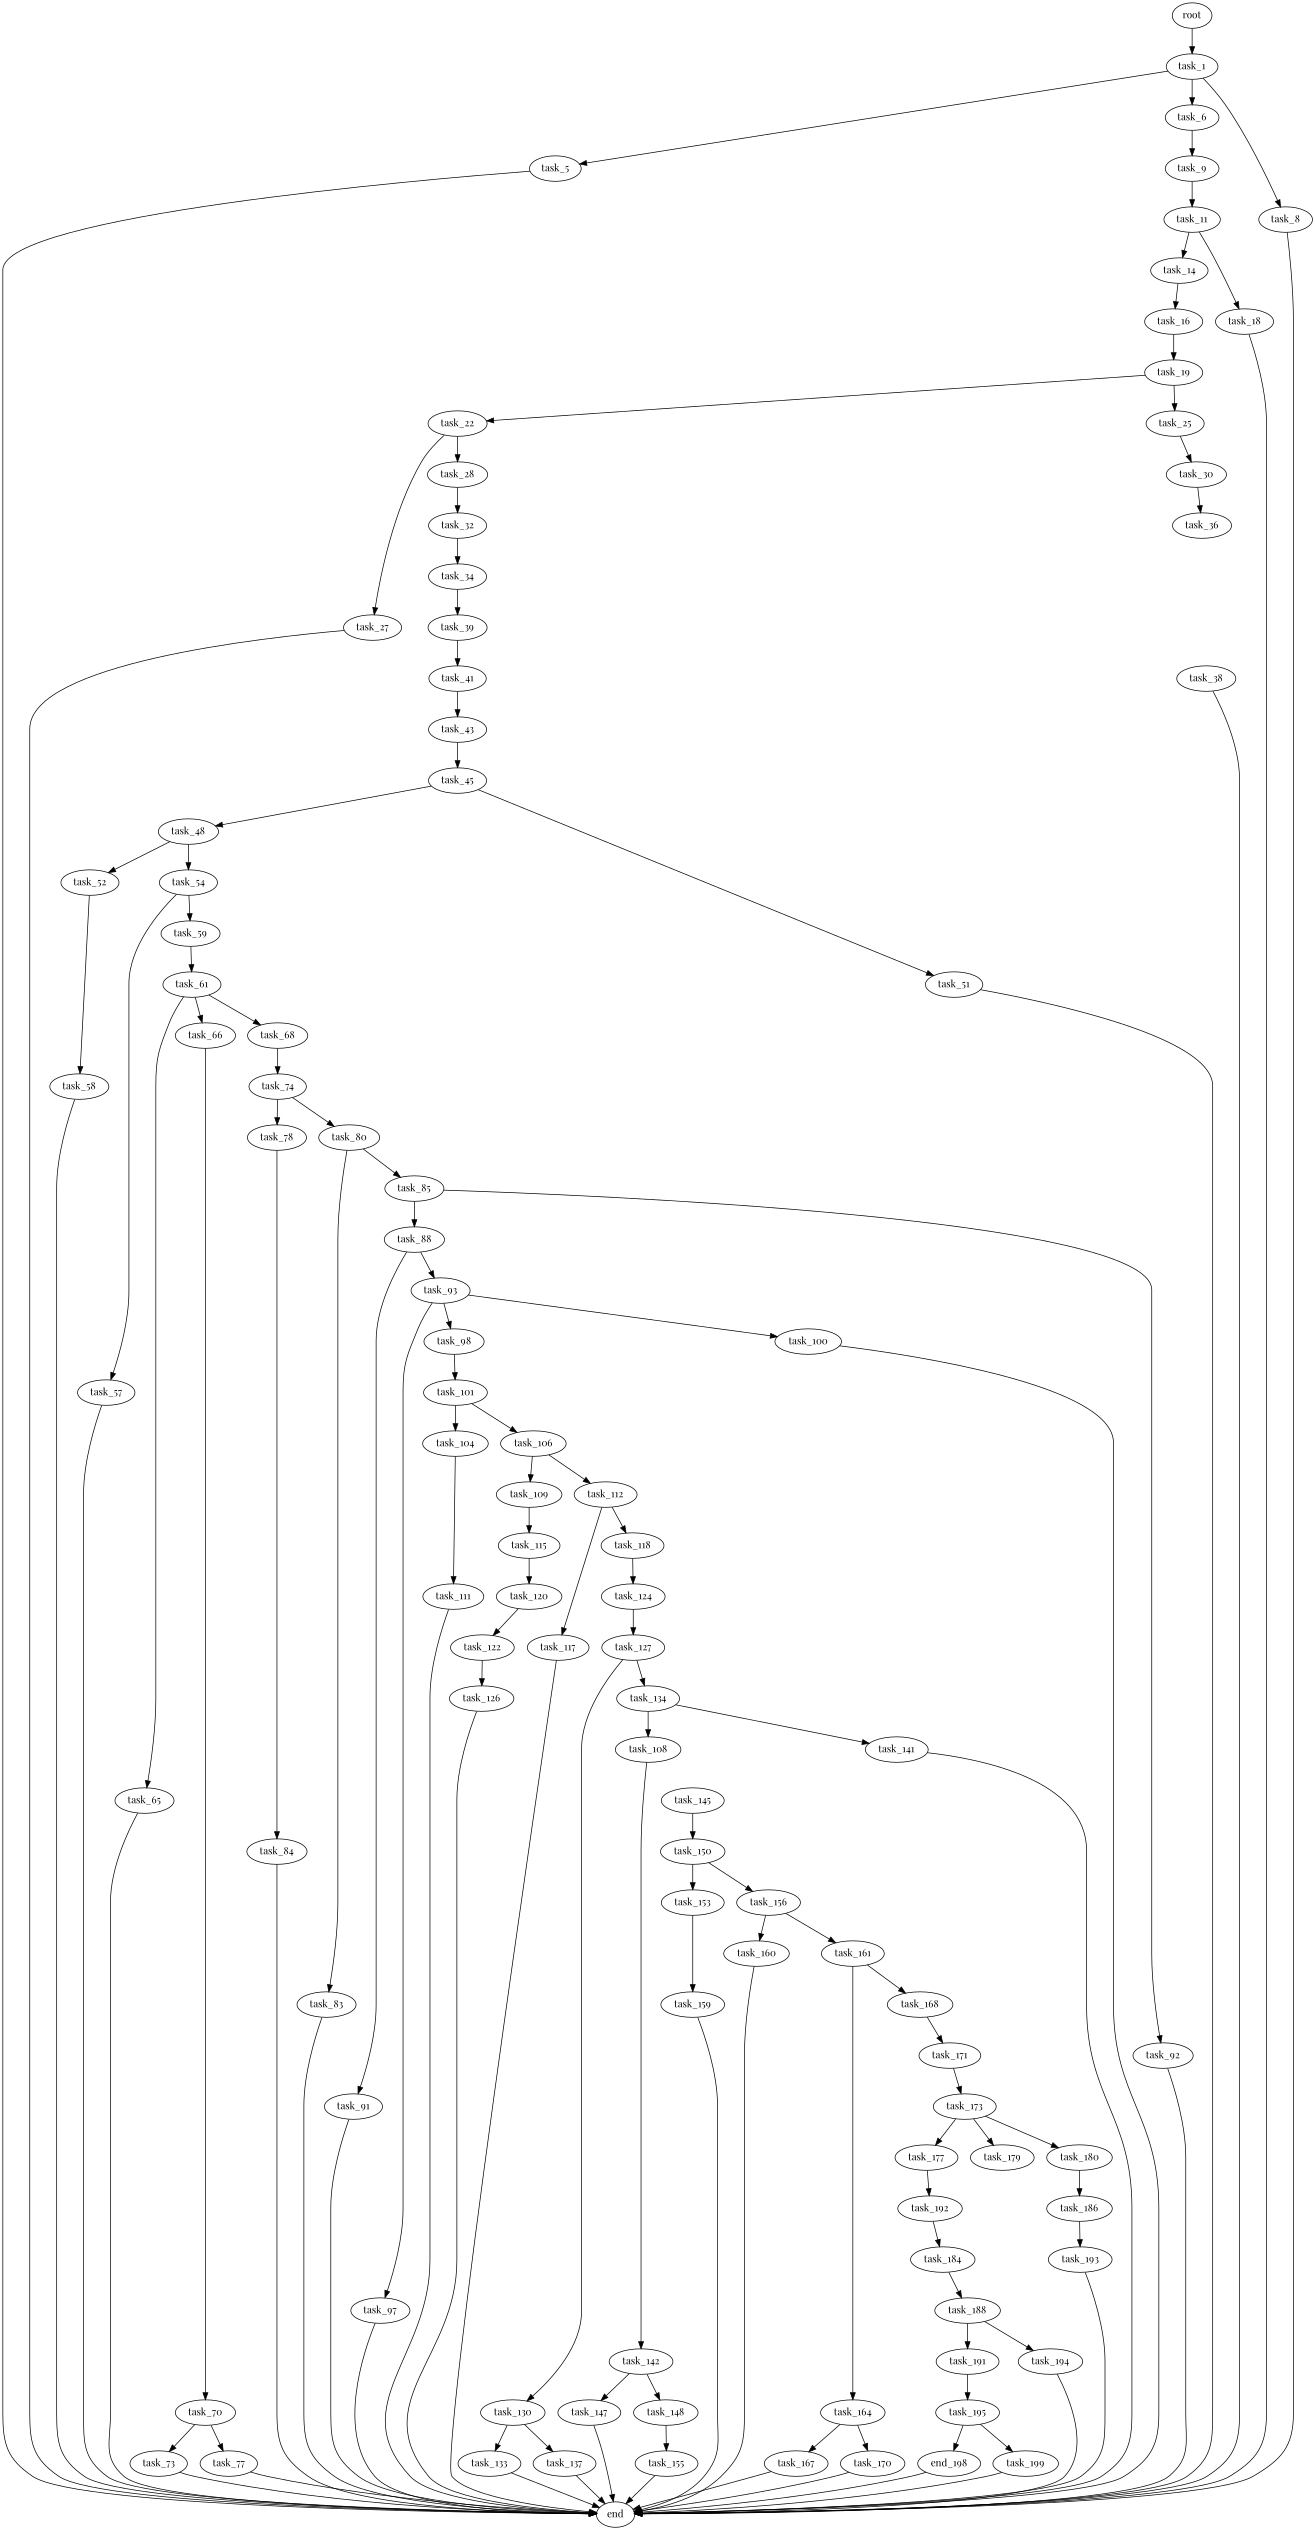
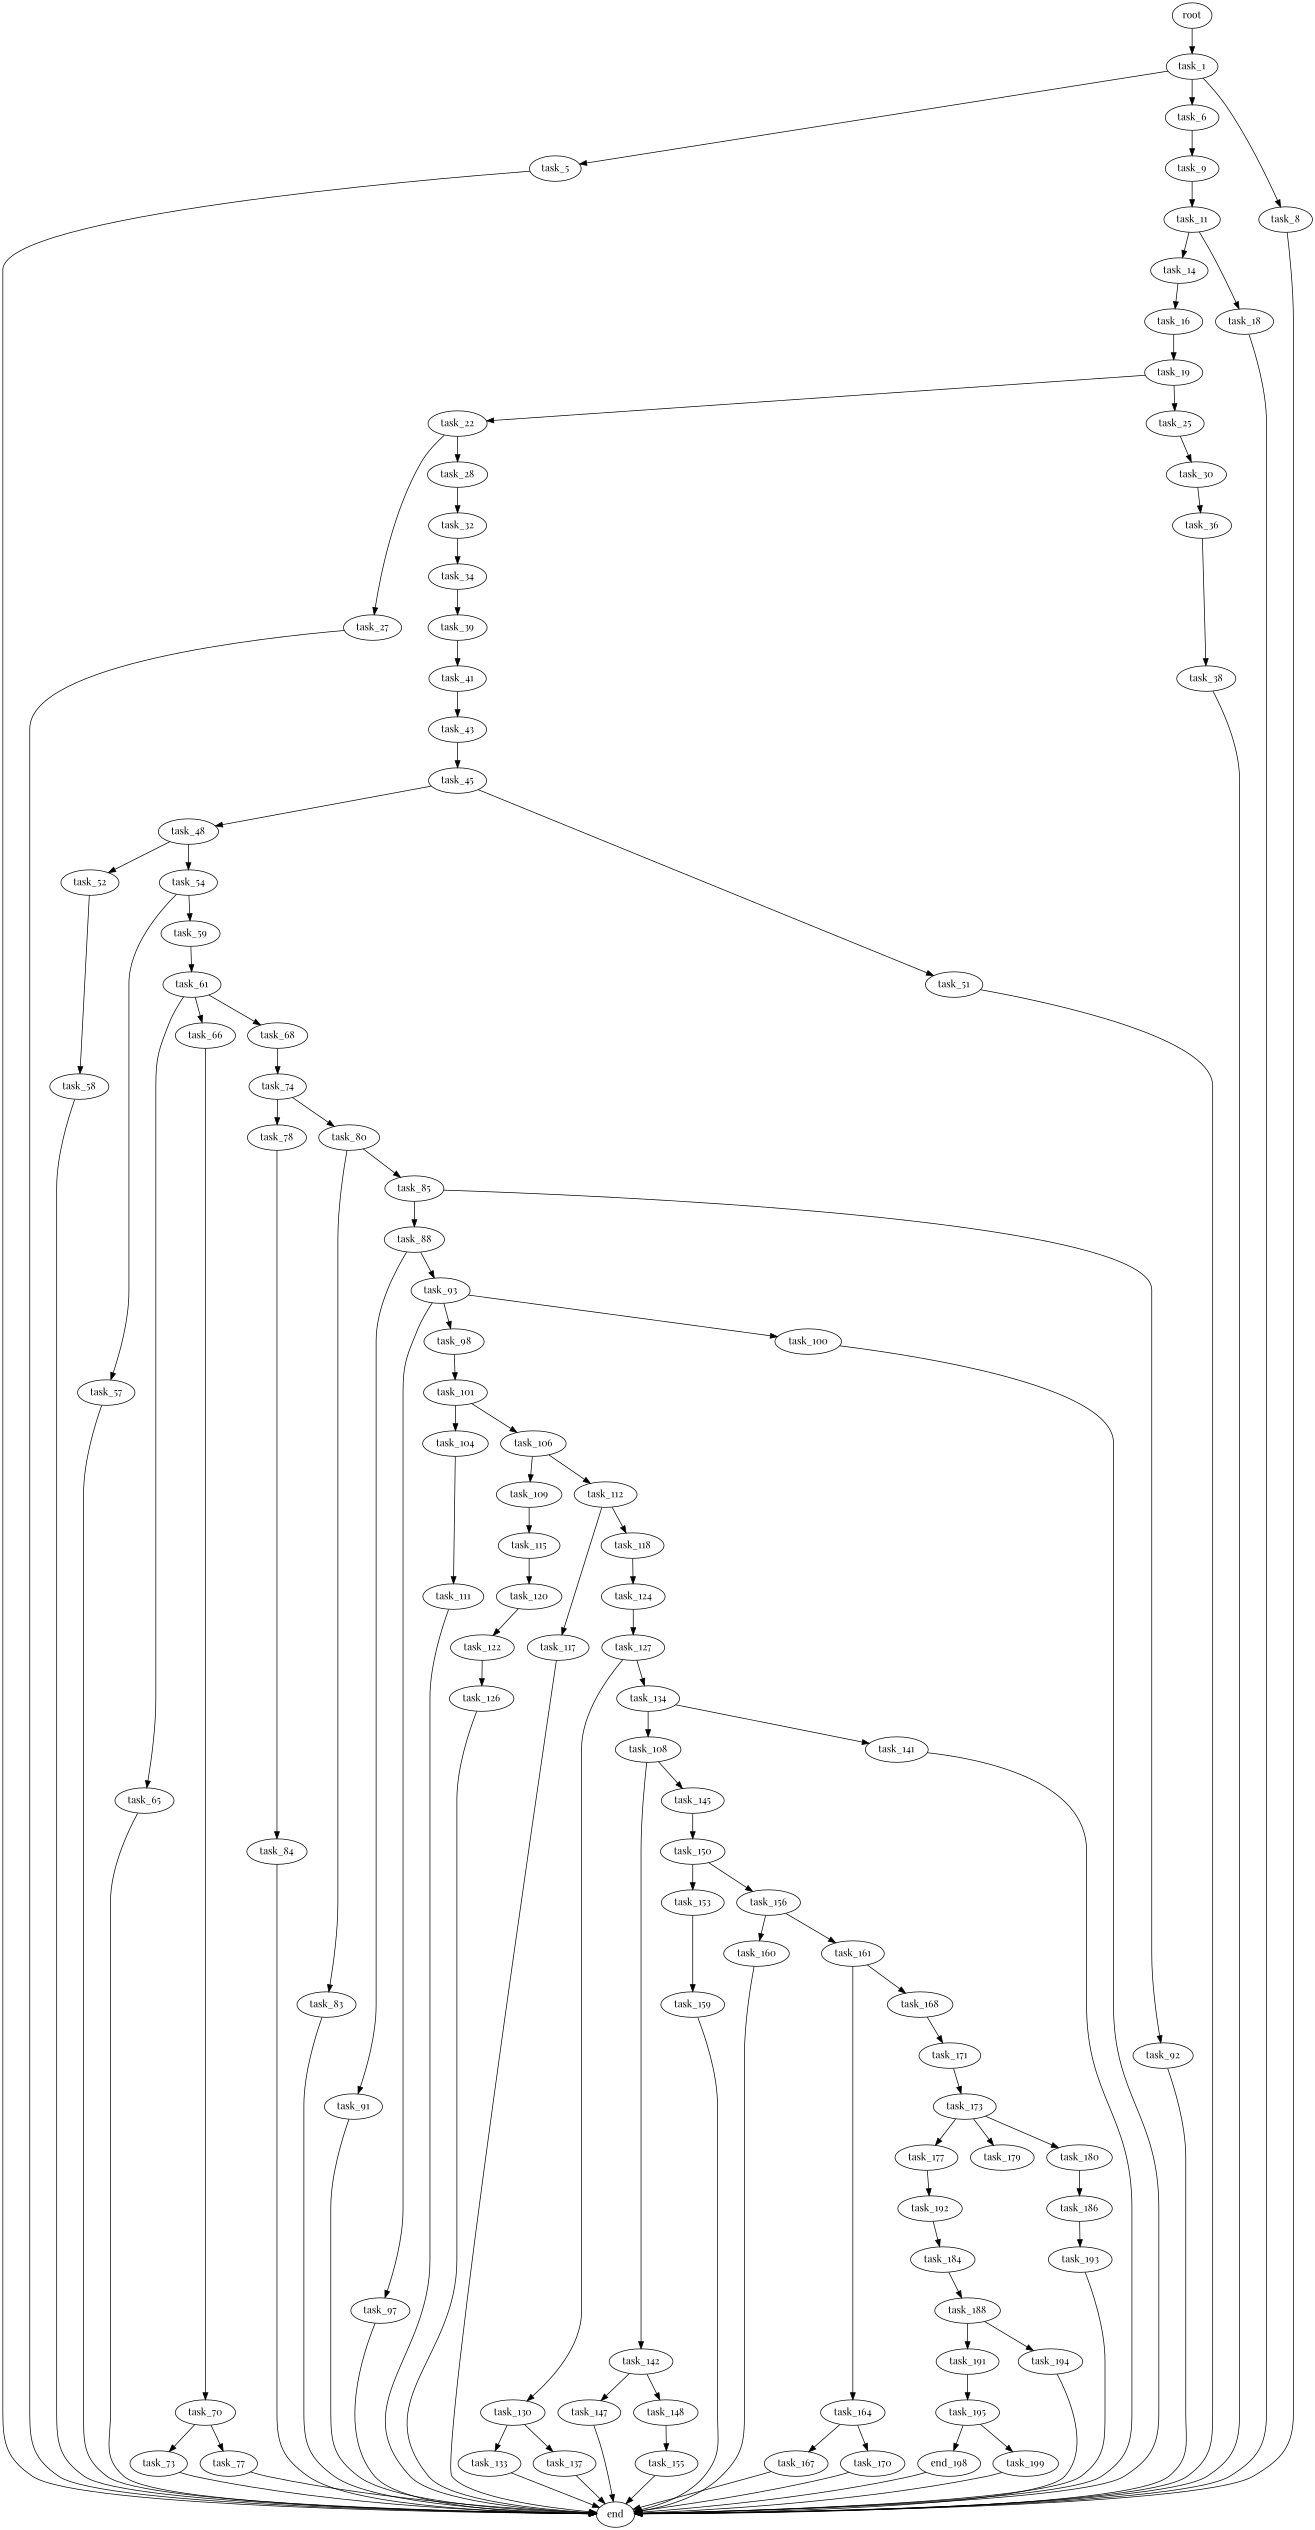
edge "task_36" -> "task_38": added
edge "task_108" -> "task_145": added
